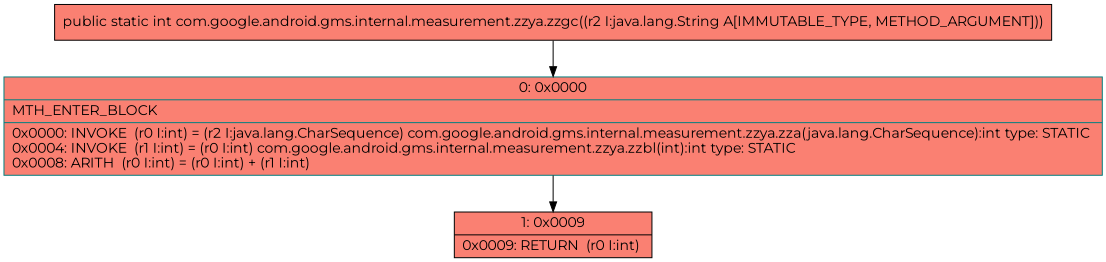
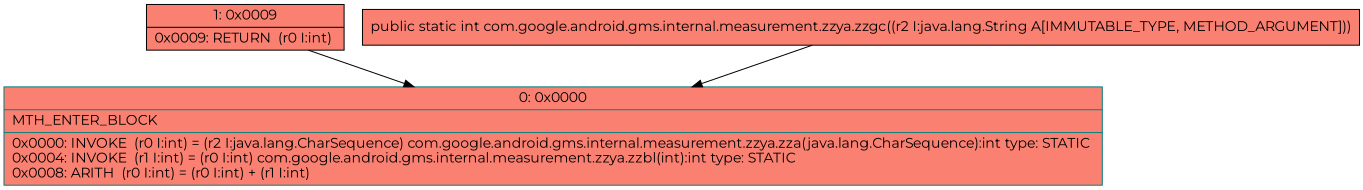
edge "0: 0x0000" -> "1: 0x0009": reversed
